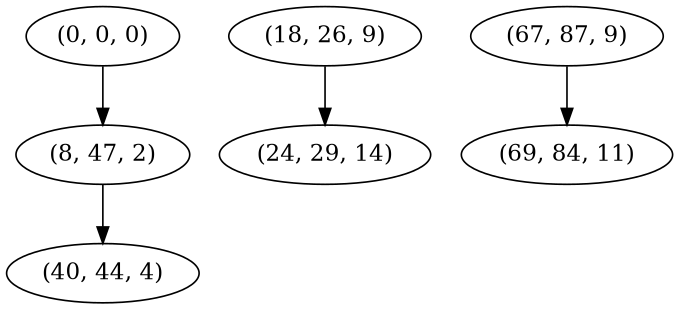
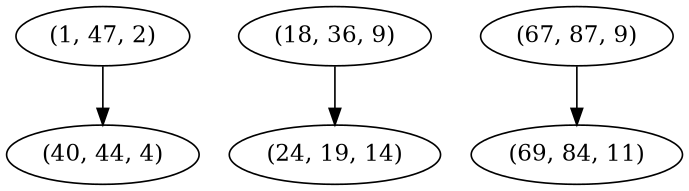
node "(0, 0, 0)": removed
node "(18, 26, 9)": label "(18, 26, 9)" -> "(18, 36, 9)"
node "(8, 47, 2)": label "(8, 47, 2)" -> "(1, 47, 2)"
node "(24, 29, 14)": label "(24, 29, 14)" -> "(24, 19, 14)"
